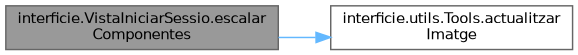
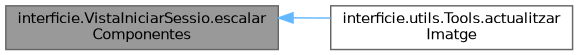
edge "interficie.VistaIniciarSessio.escalar Componentes" -> "interficie.utils.Tools.actualitzar Imatge": reversed
